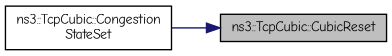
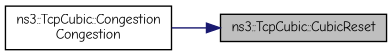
node "ns3::TcpCubic::Congestion StateSet": label "ns3::TcpCubic::Congestion StateSet" -> "ns3::TcpCubic::Congestion Congestion"
